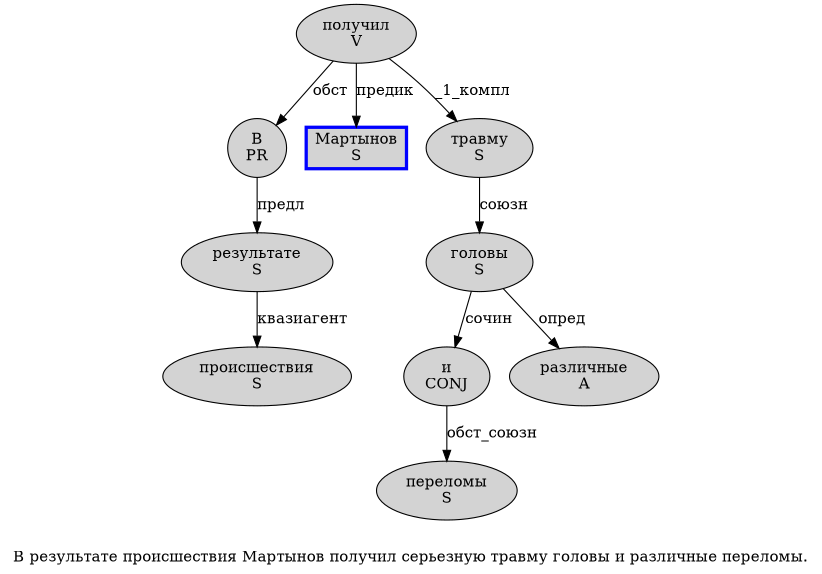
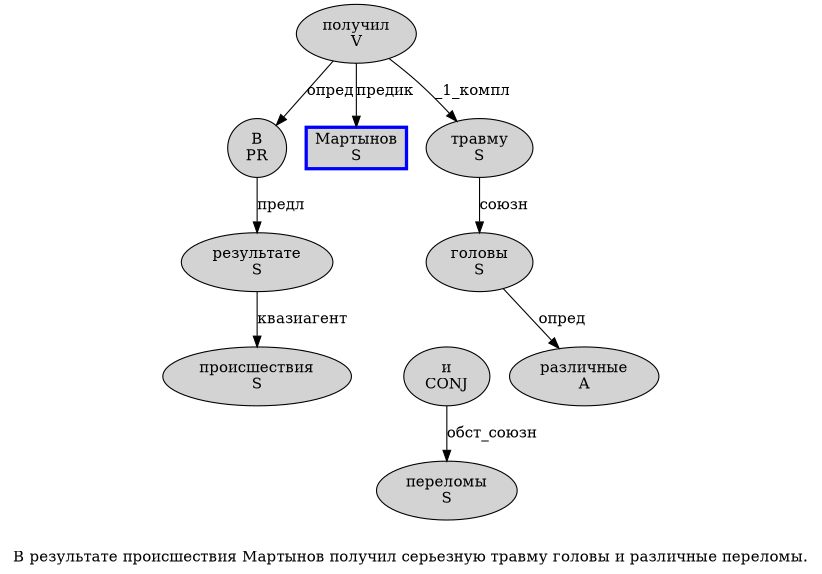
edge "получил V" -> "В PR": label "обст" -> "опред"
edge "головы S" -> "и CONJ": removed, label "сочин"
